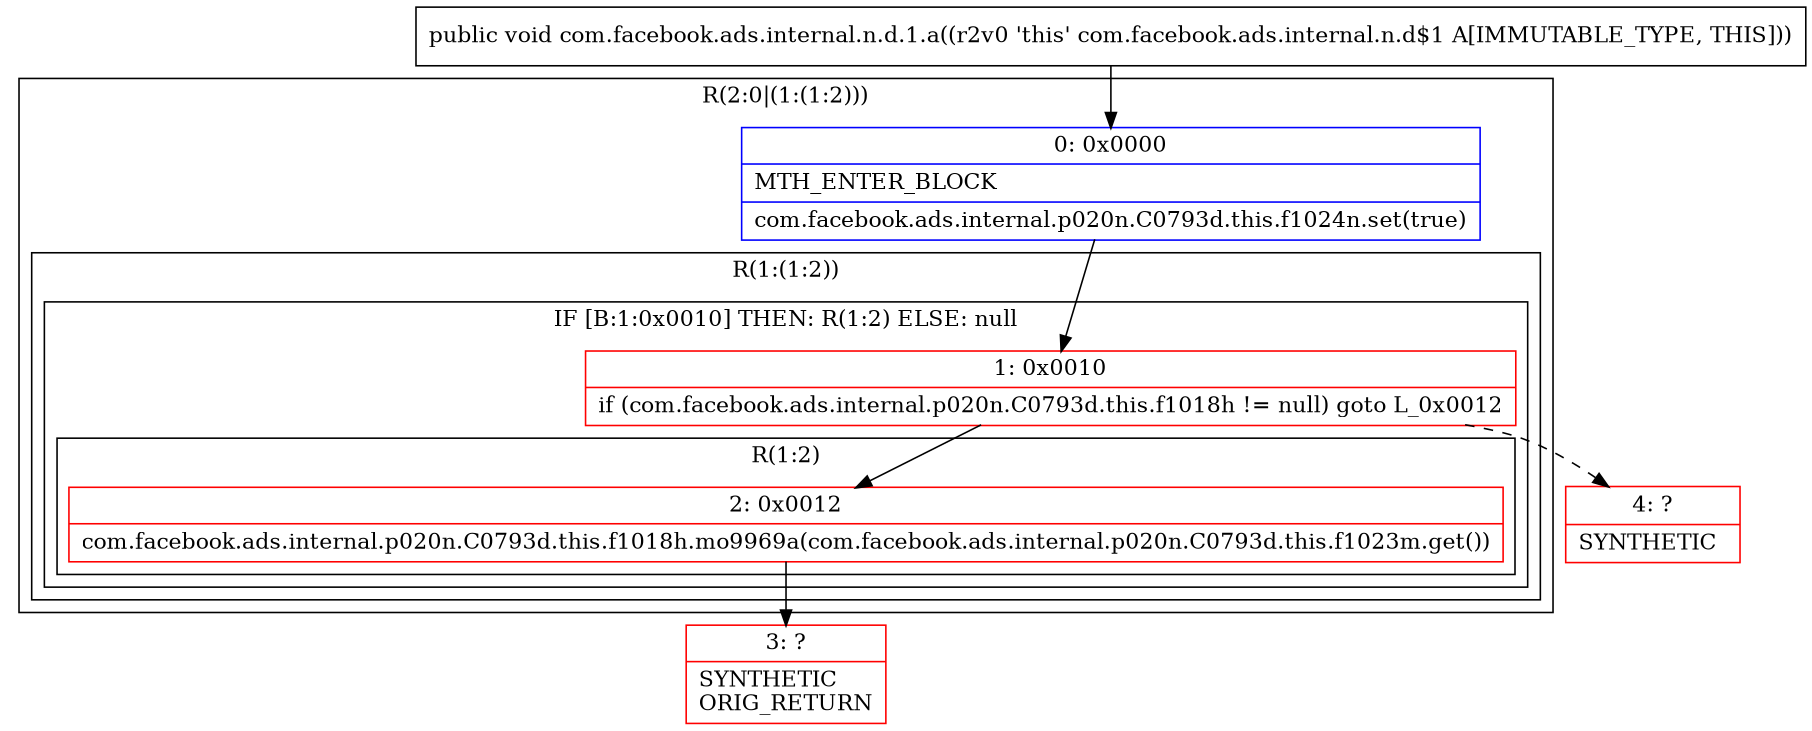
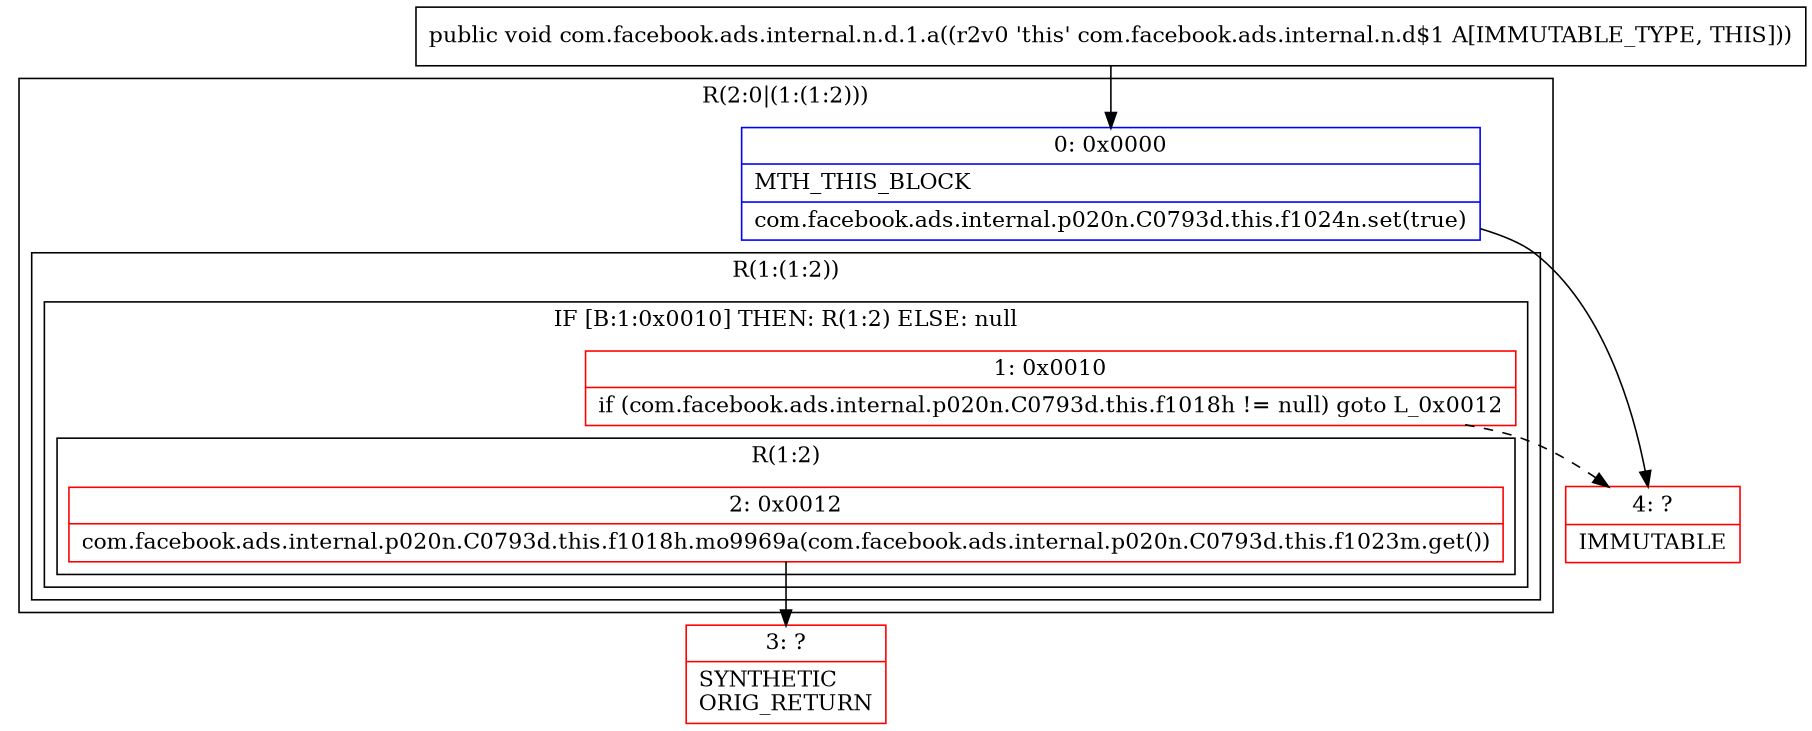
node "0: 0x0000": text "MTH_ENTER_BLOCK" -> "MTH_THIS_BLOCK"
edge "0: 0x0000" -> "1: 0x0010": now "0: 0x0000" -> "4: ?"
edge "1: 0x0010" -> "2: 0x0012": removed
node "4: ?": text "SYNTHETIC" -> "IMMUTABLE"
